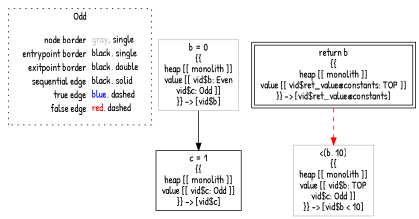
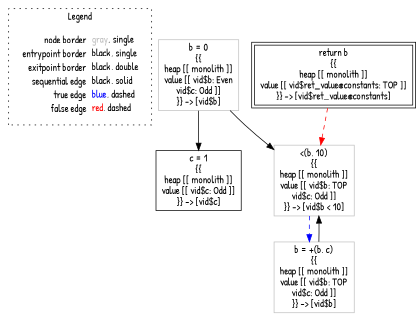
cluster "Odd": label "Odd" -> "Legend"
edge "b = 0" -> "<(b, 10)": added
node "b = +(b, c)": added
